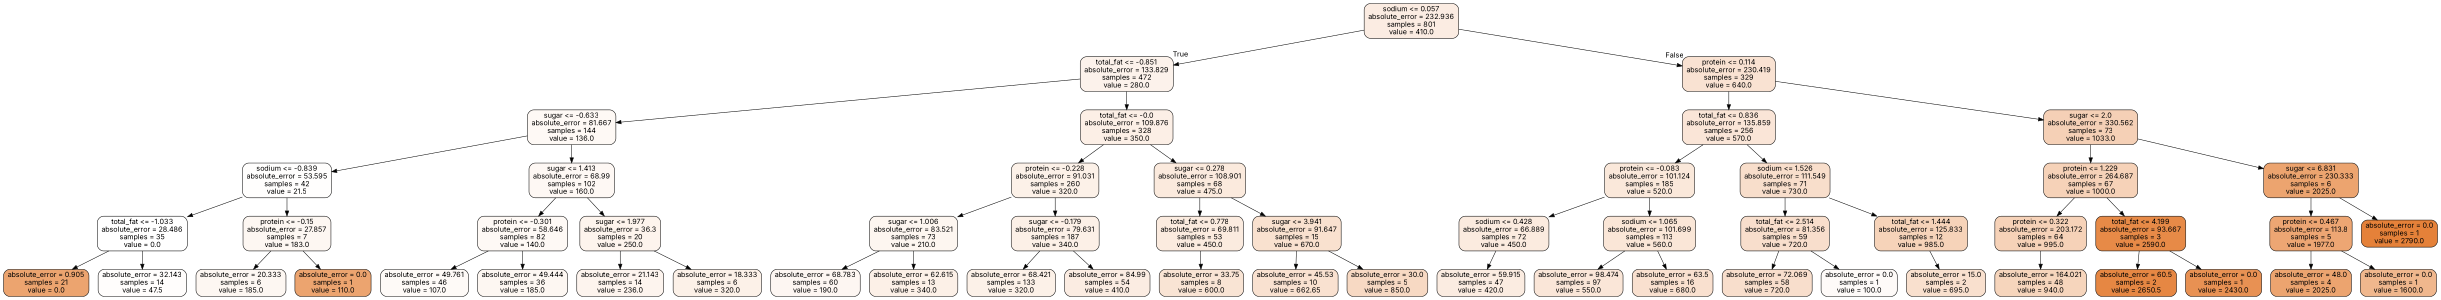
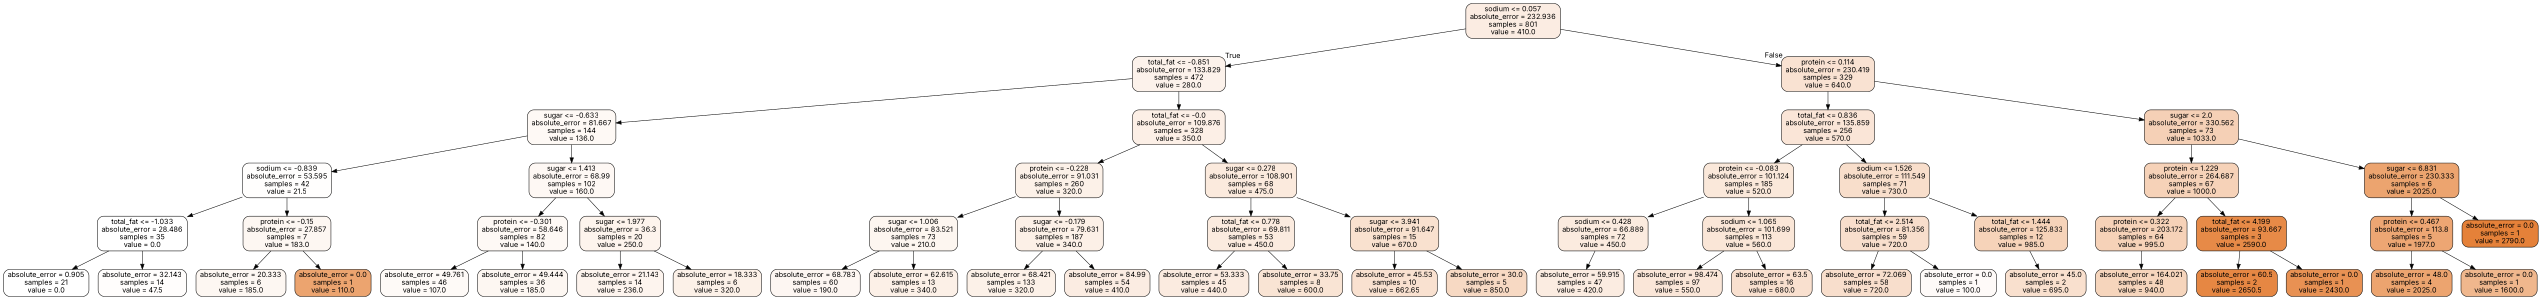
node "absolute_error = 0.905 samples = 21 value = 0.0": fillcolor #eca46f -> #ffffff
node "absolute_error = 53.333 samples = 45 value = 440.0": added
node "absolute_error = 15.0 samples = 2 value = 695.0": label "absolute_error = 15.0 samples = 2 value = 695.0" -> "absolute_error = 45.0 samples = 2 value = 695.0"
